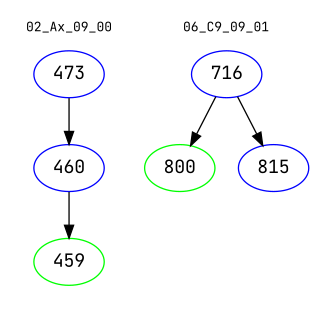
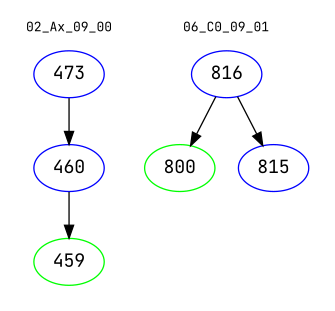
cluster "06_C9_09_01": label "06_C9_09_01" -> "06_C0_09_01"
node "716": label "716" -> "816"
